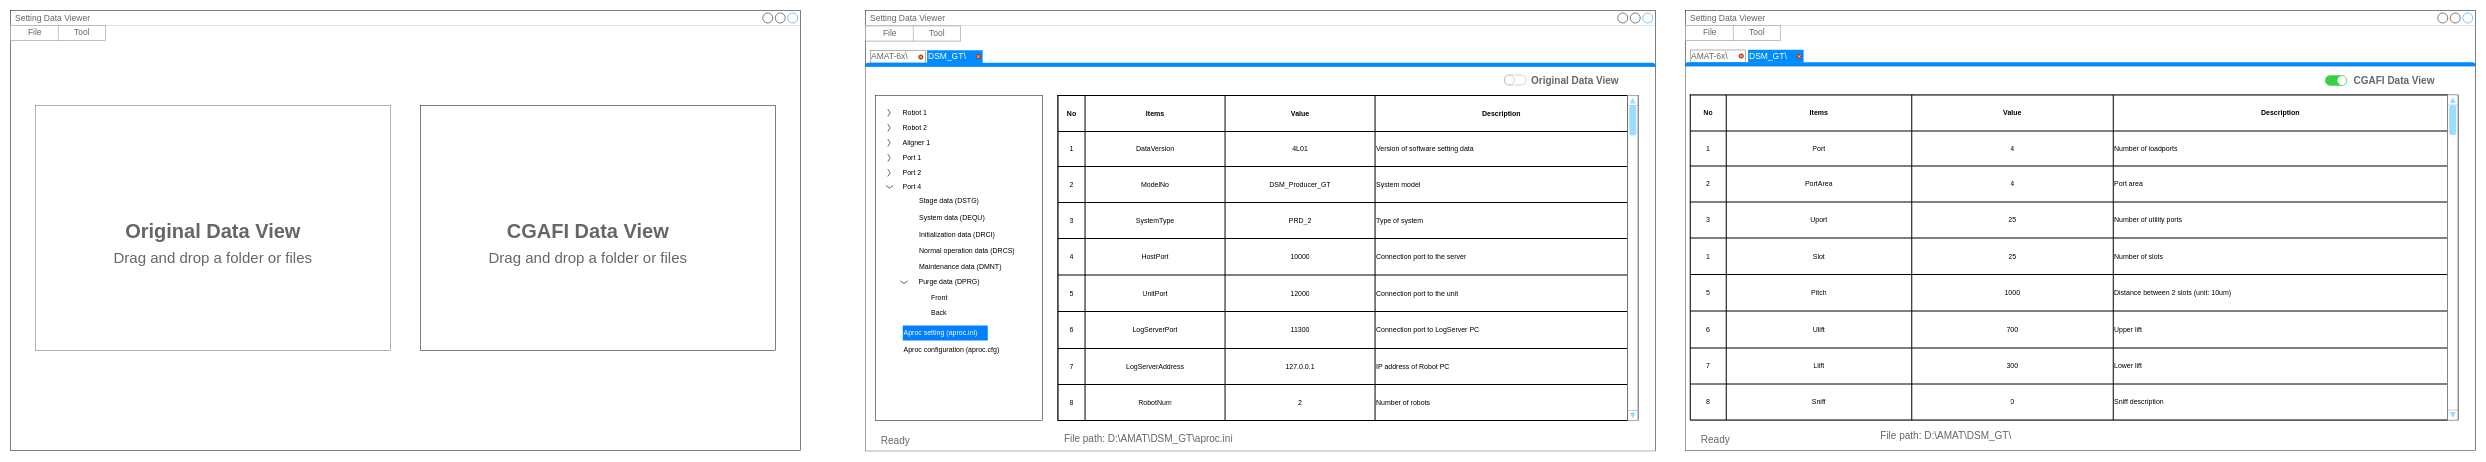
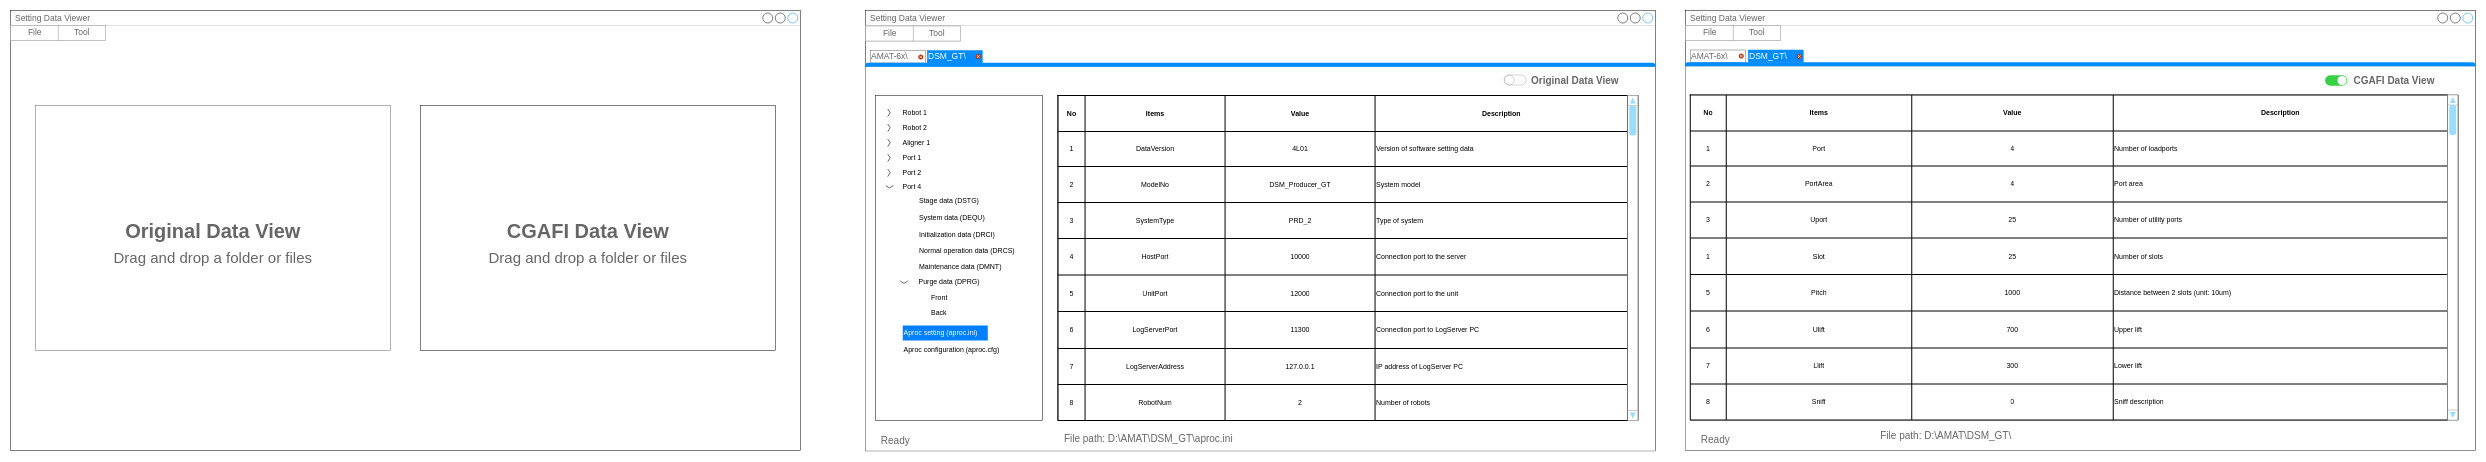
node "IP address of Robot PC": label "IP address of Robot PC" -> "IP address of LogServer PC"
